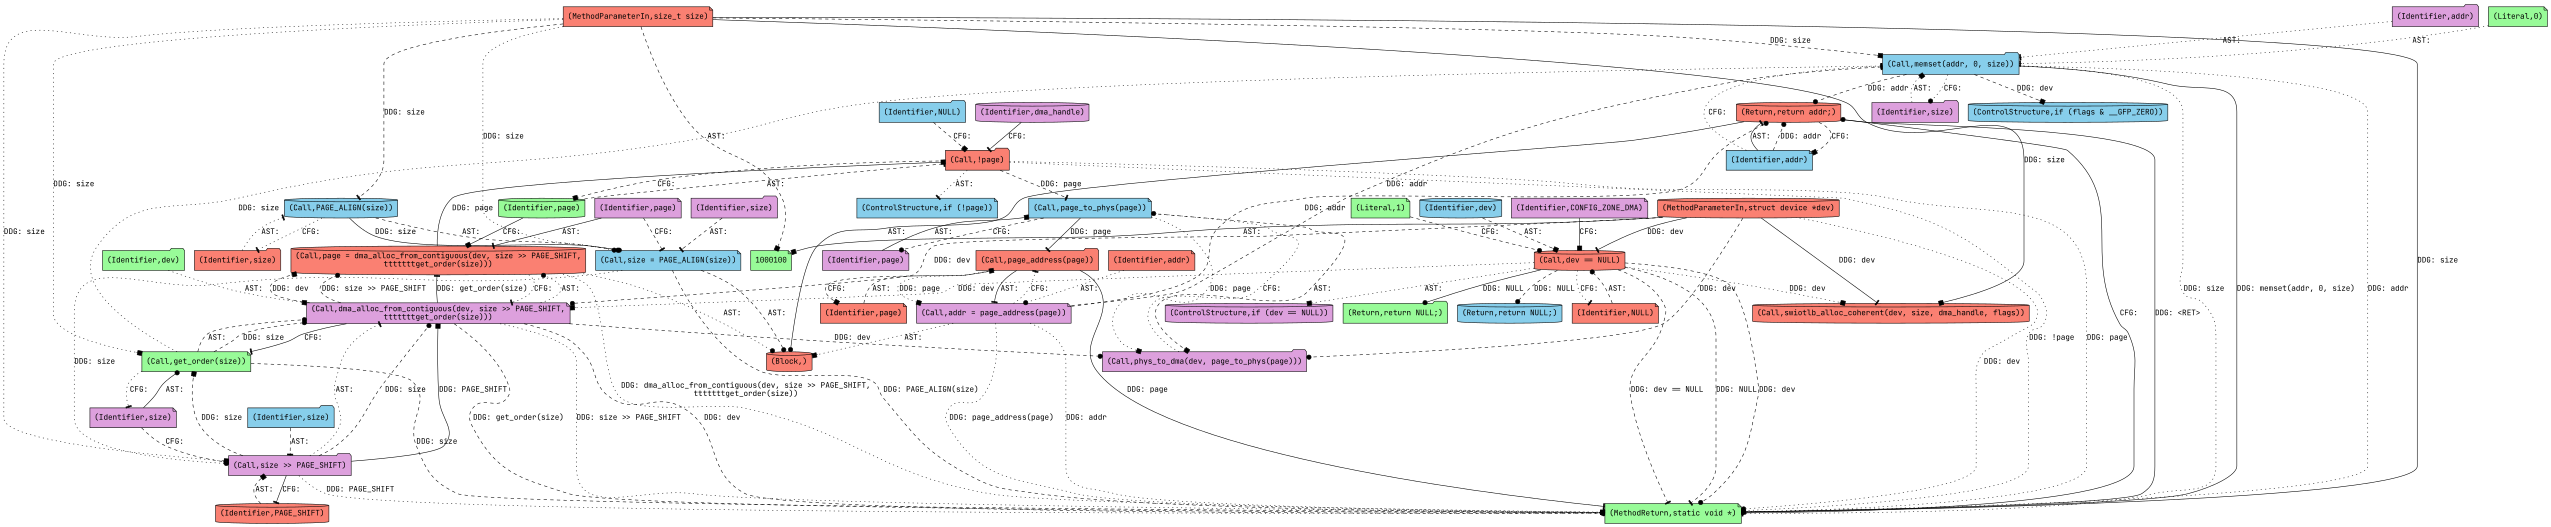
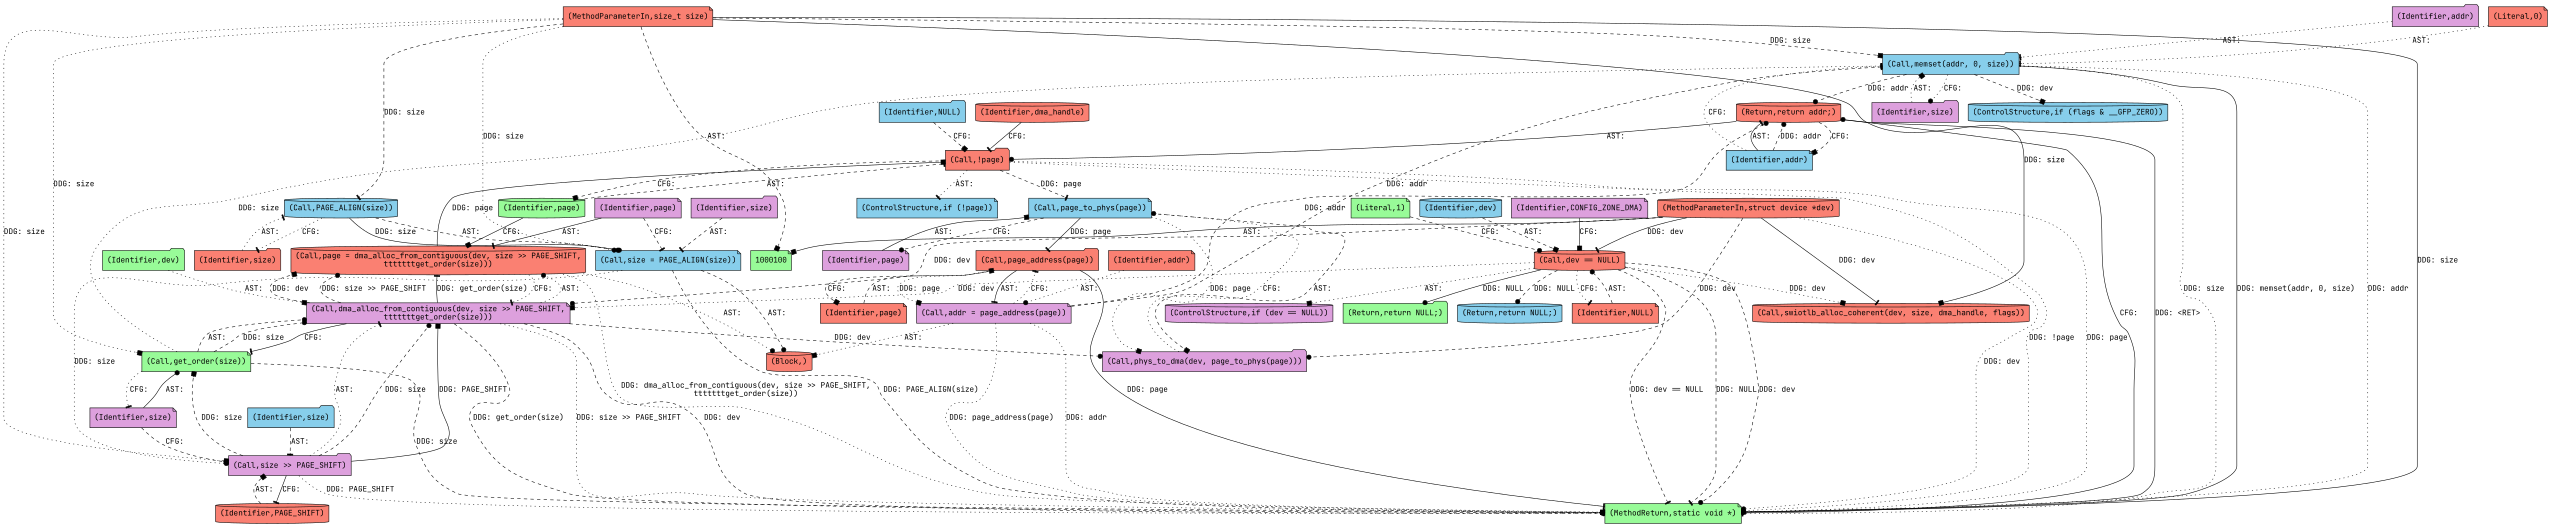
node "(Literal,0)": fillcolor palegreen -> salmon
node "(Identifier,dma_handle)": fillcolor plum -> salmon
edge "(Return,return addr;)" -> "(Block,)": now "(Return,return addr;)" -> "(Call,!page)"
